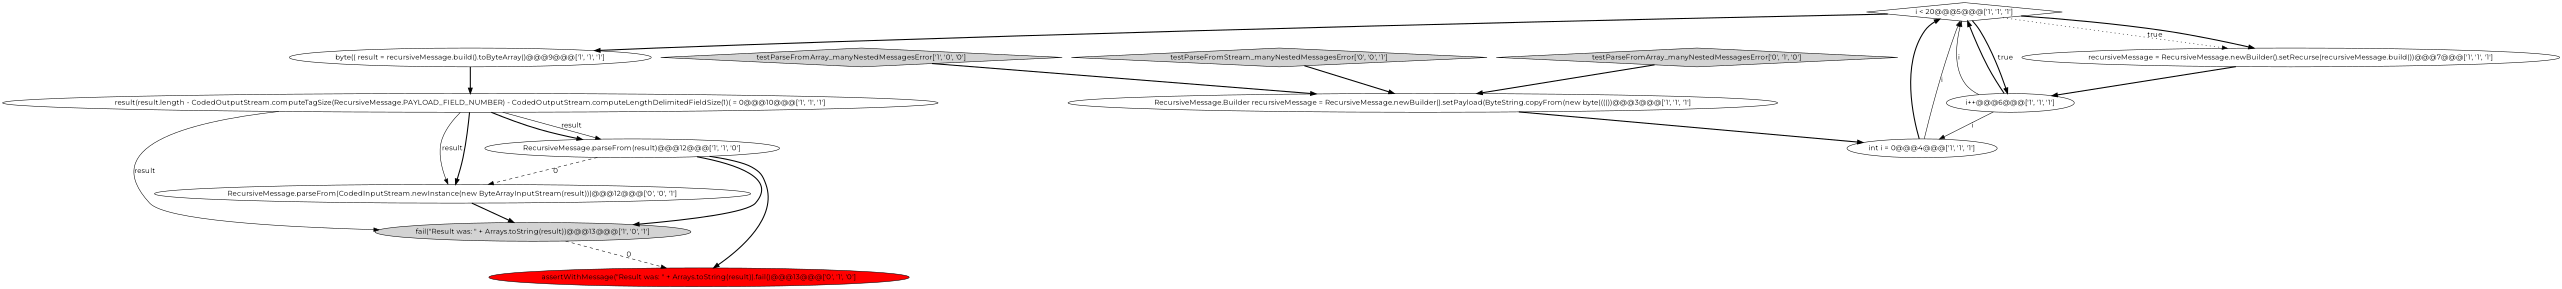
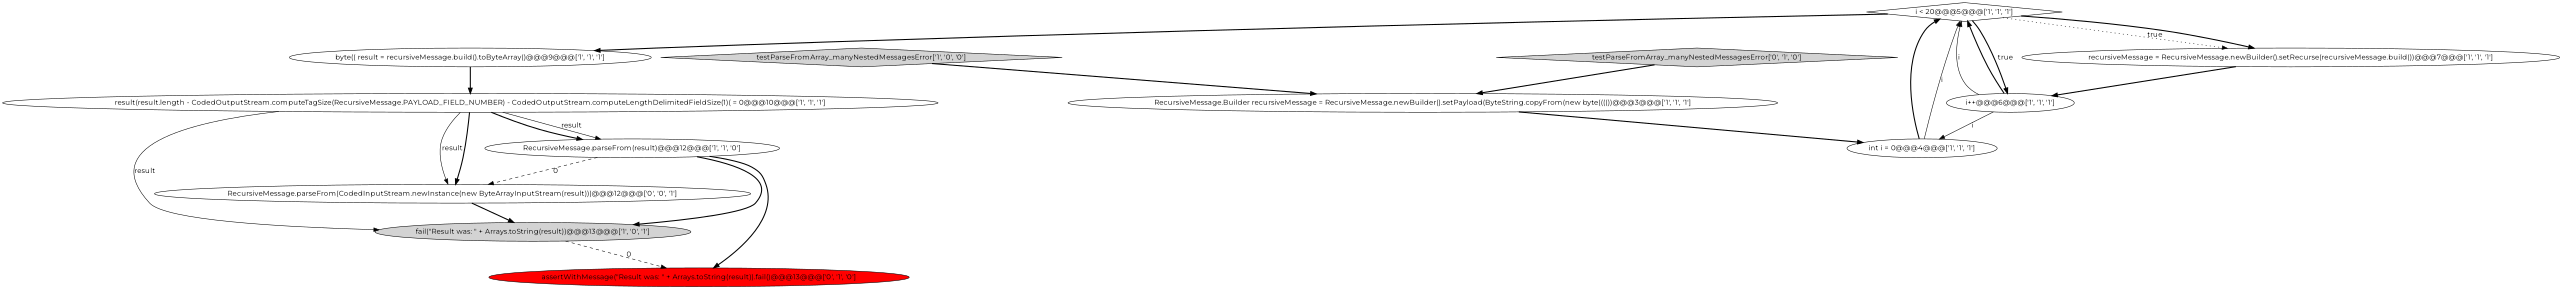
node "testParseFromStream_manyNestedMessagesError['0', '0', '1']": removed
